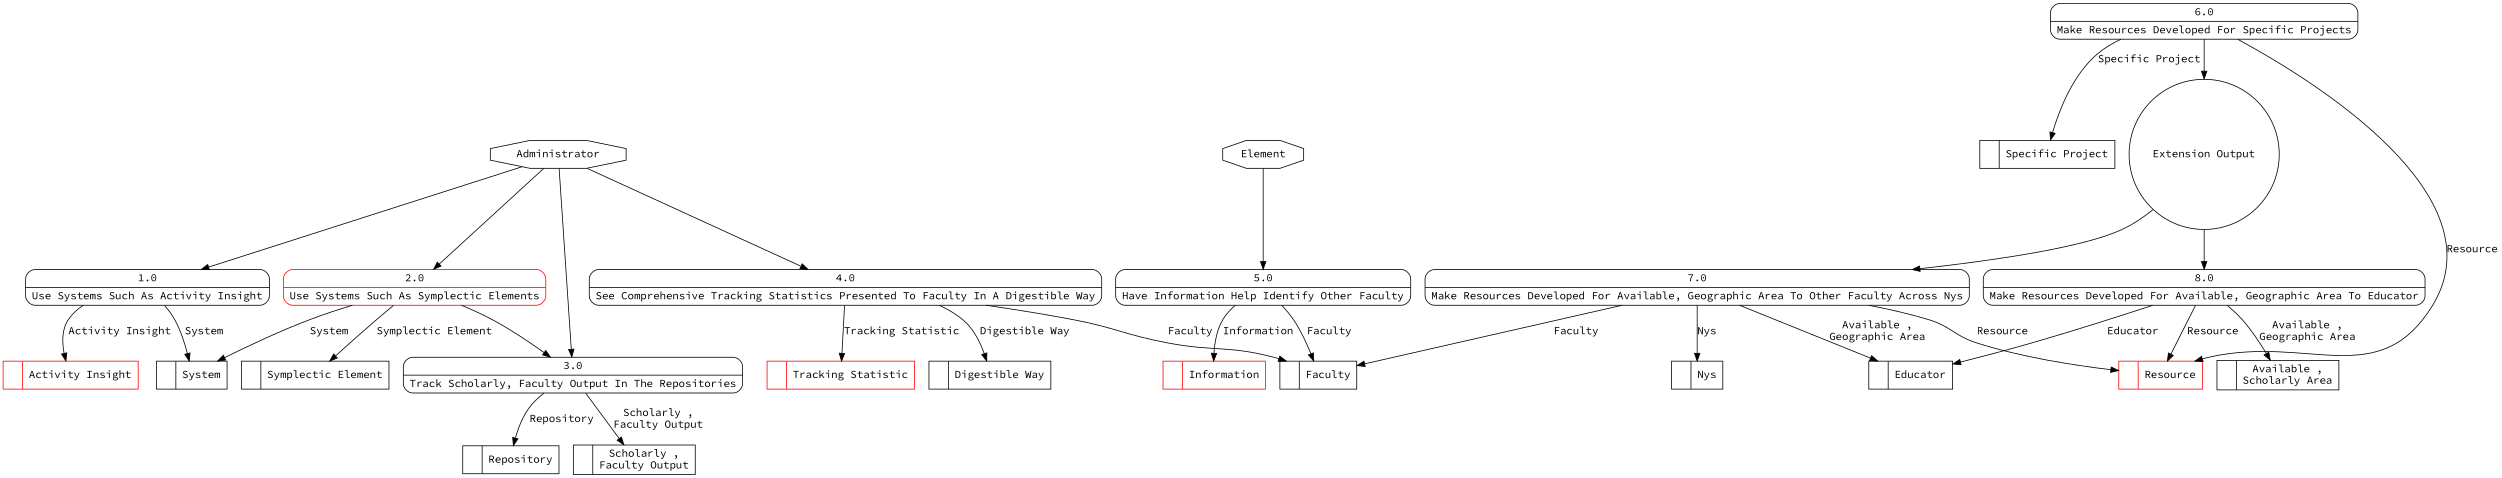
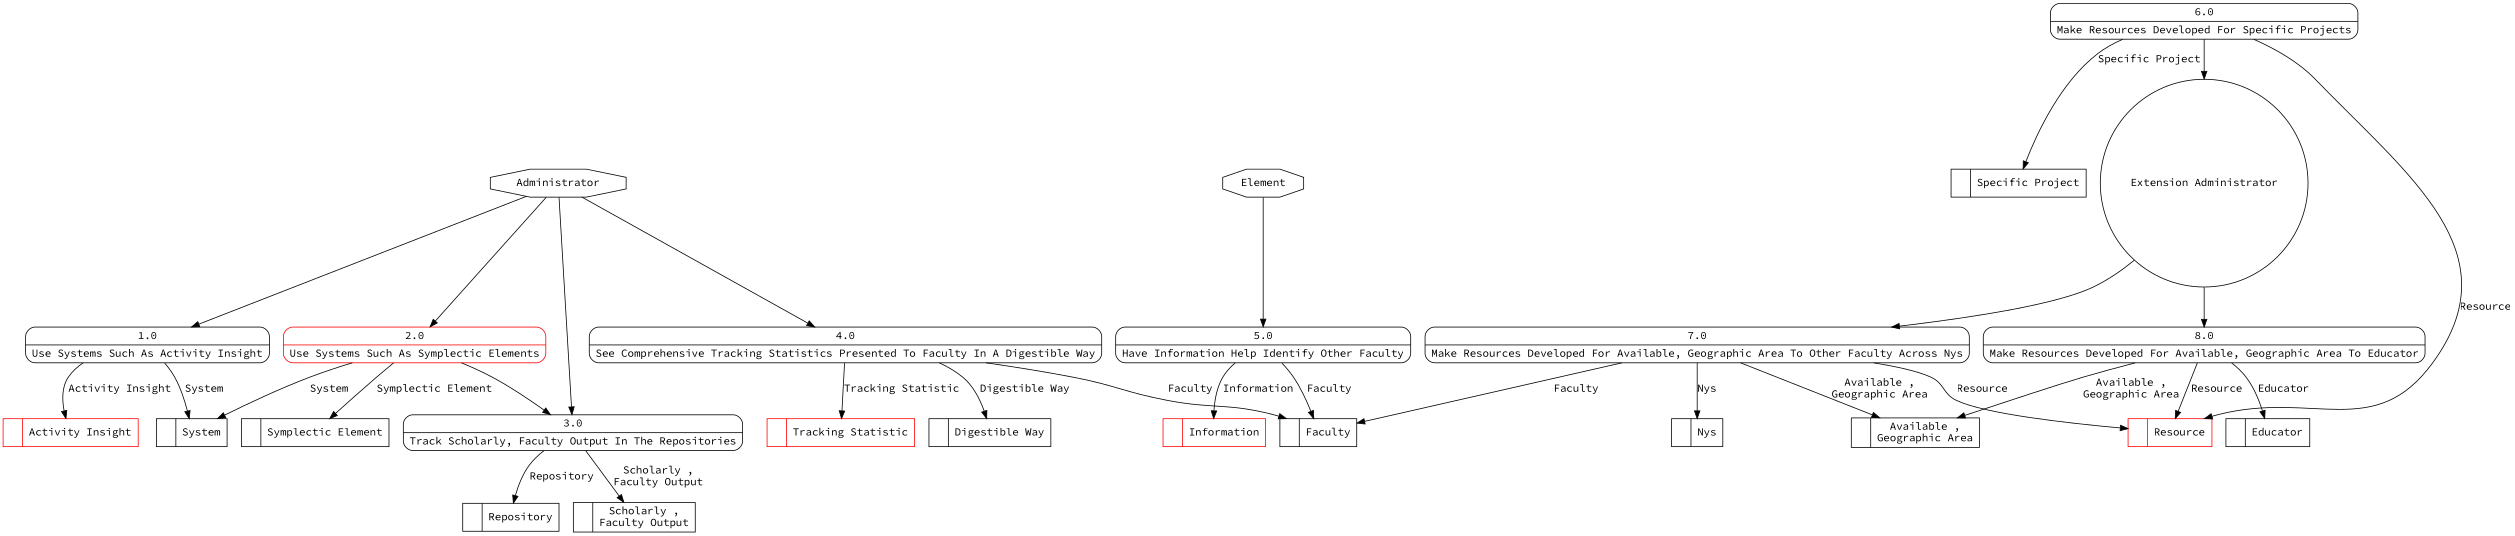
node "Extension Output": label "Extension Output" -> "Extension Administrator"
edge "7.0" -> "Educator": now "7.0" -> "Available ,"
node "Available ,": text "Scholarly Area" -> "Geographic Area"
